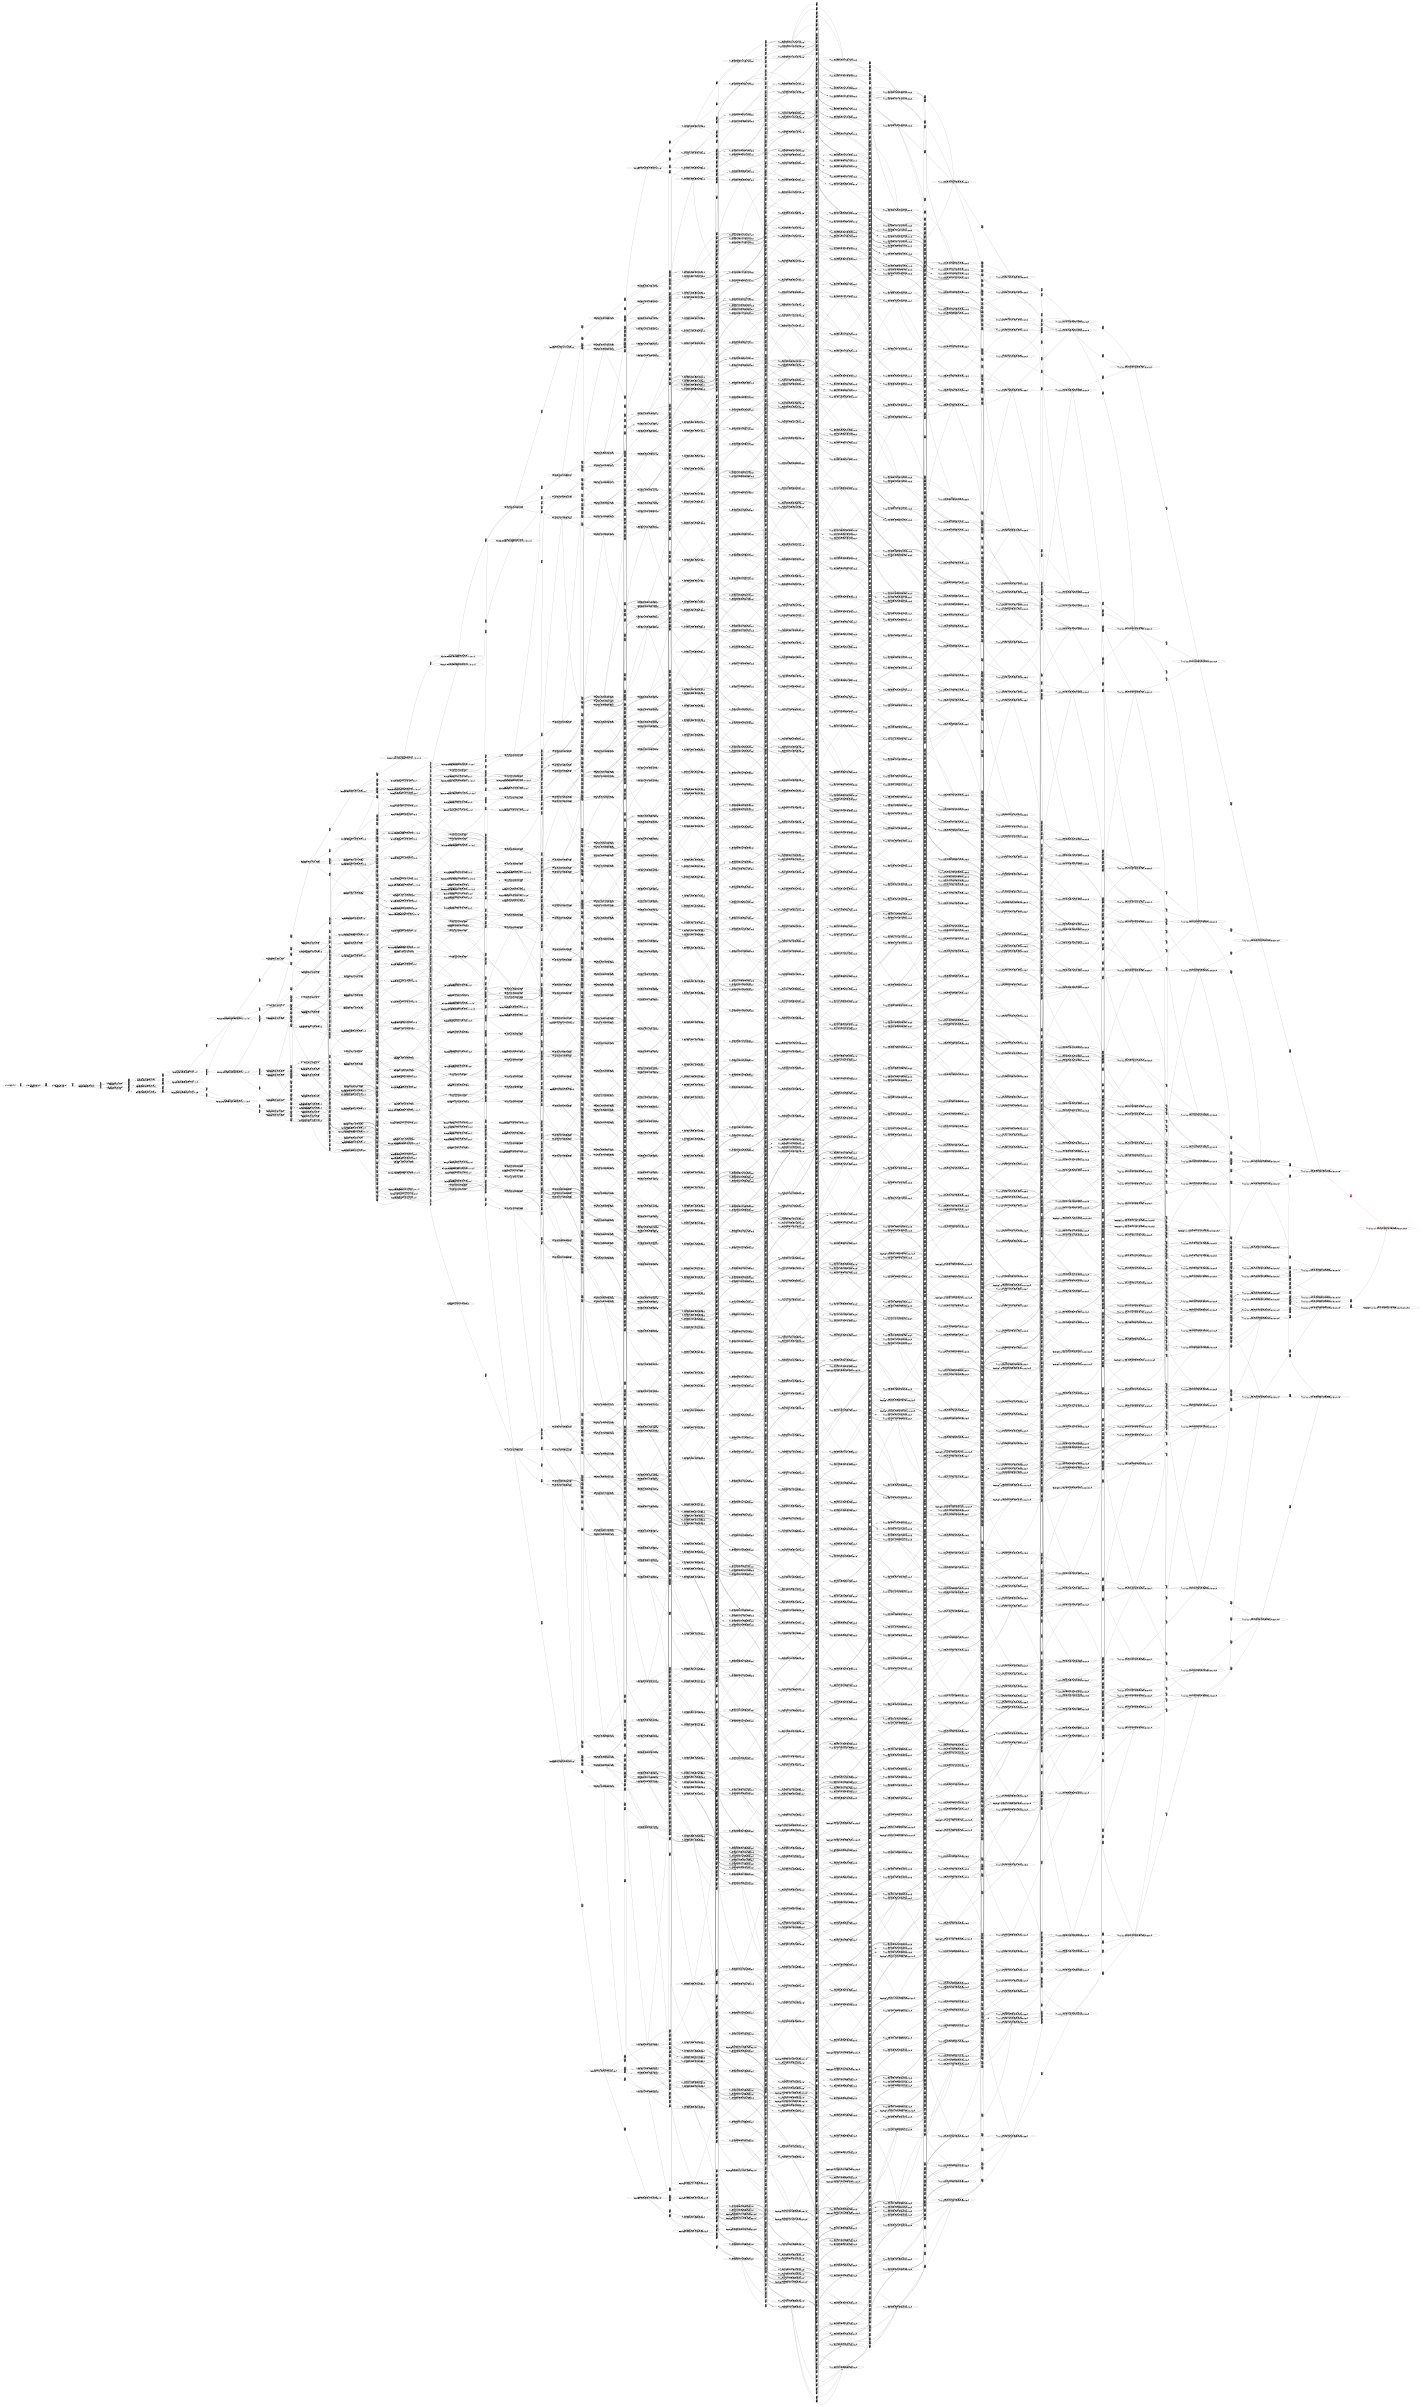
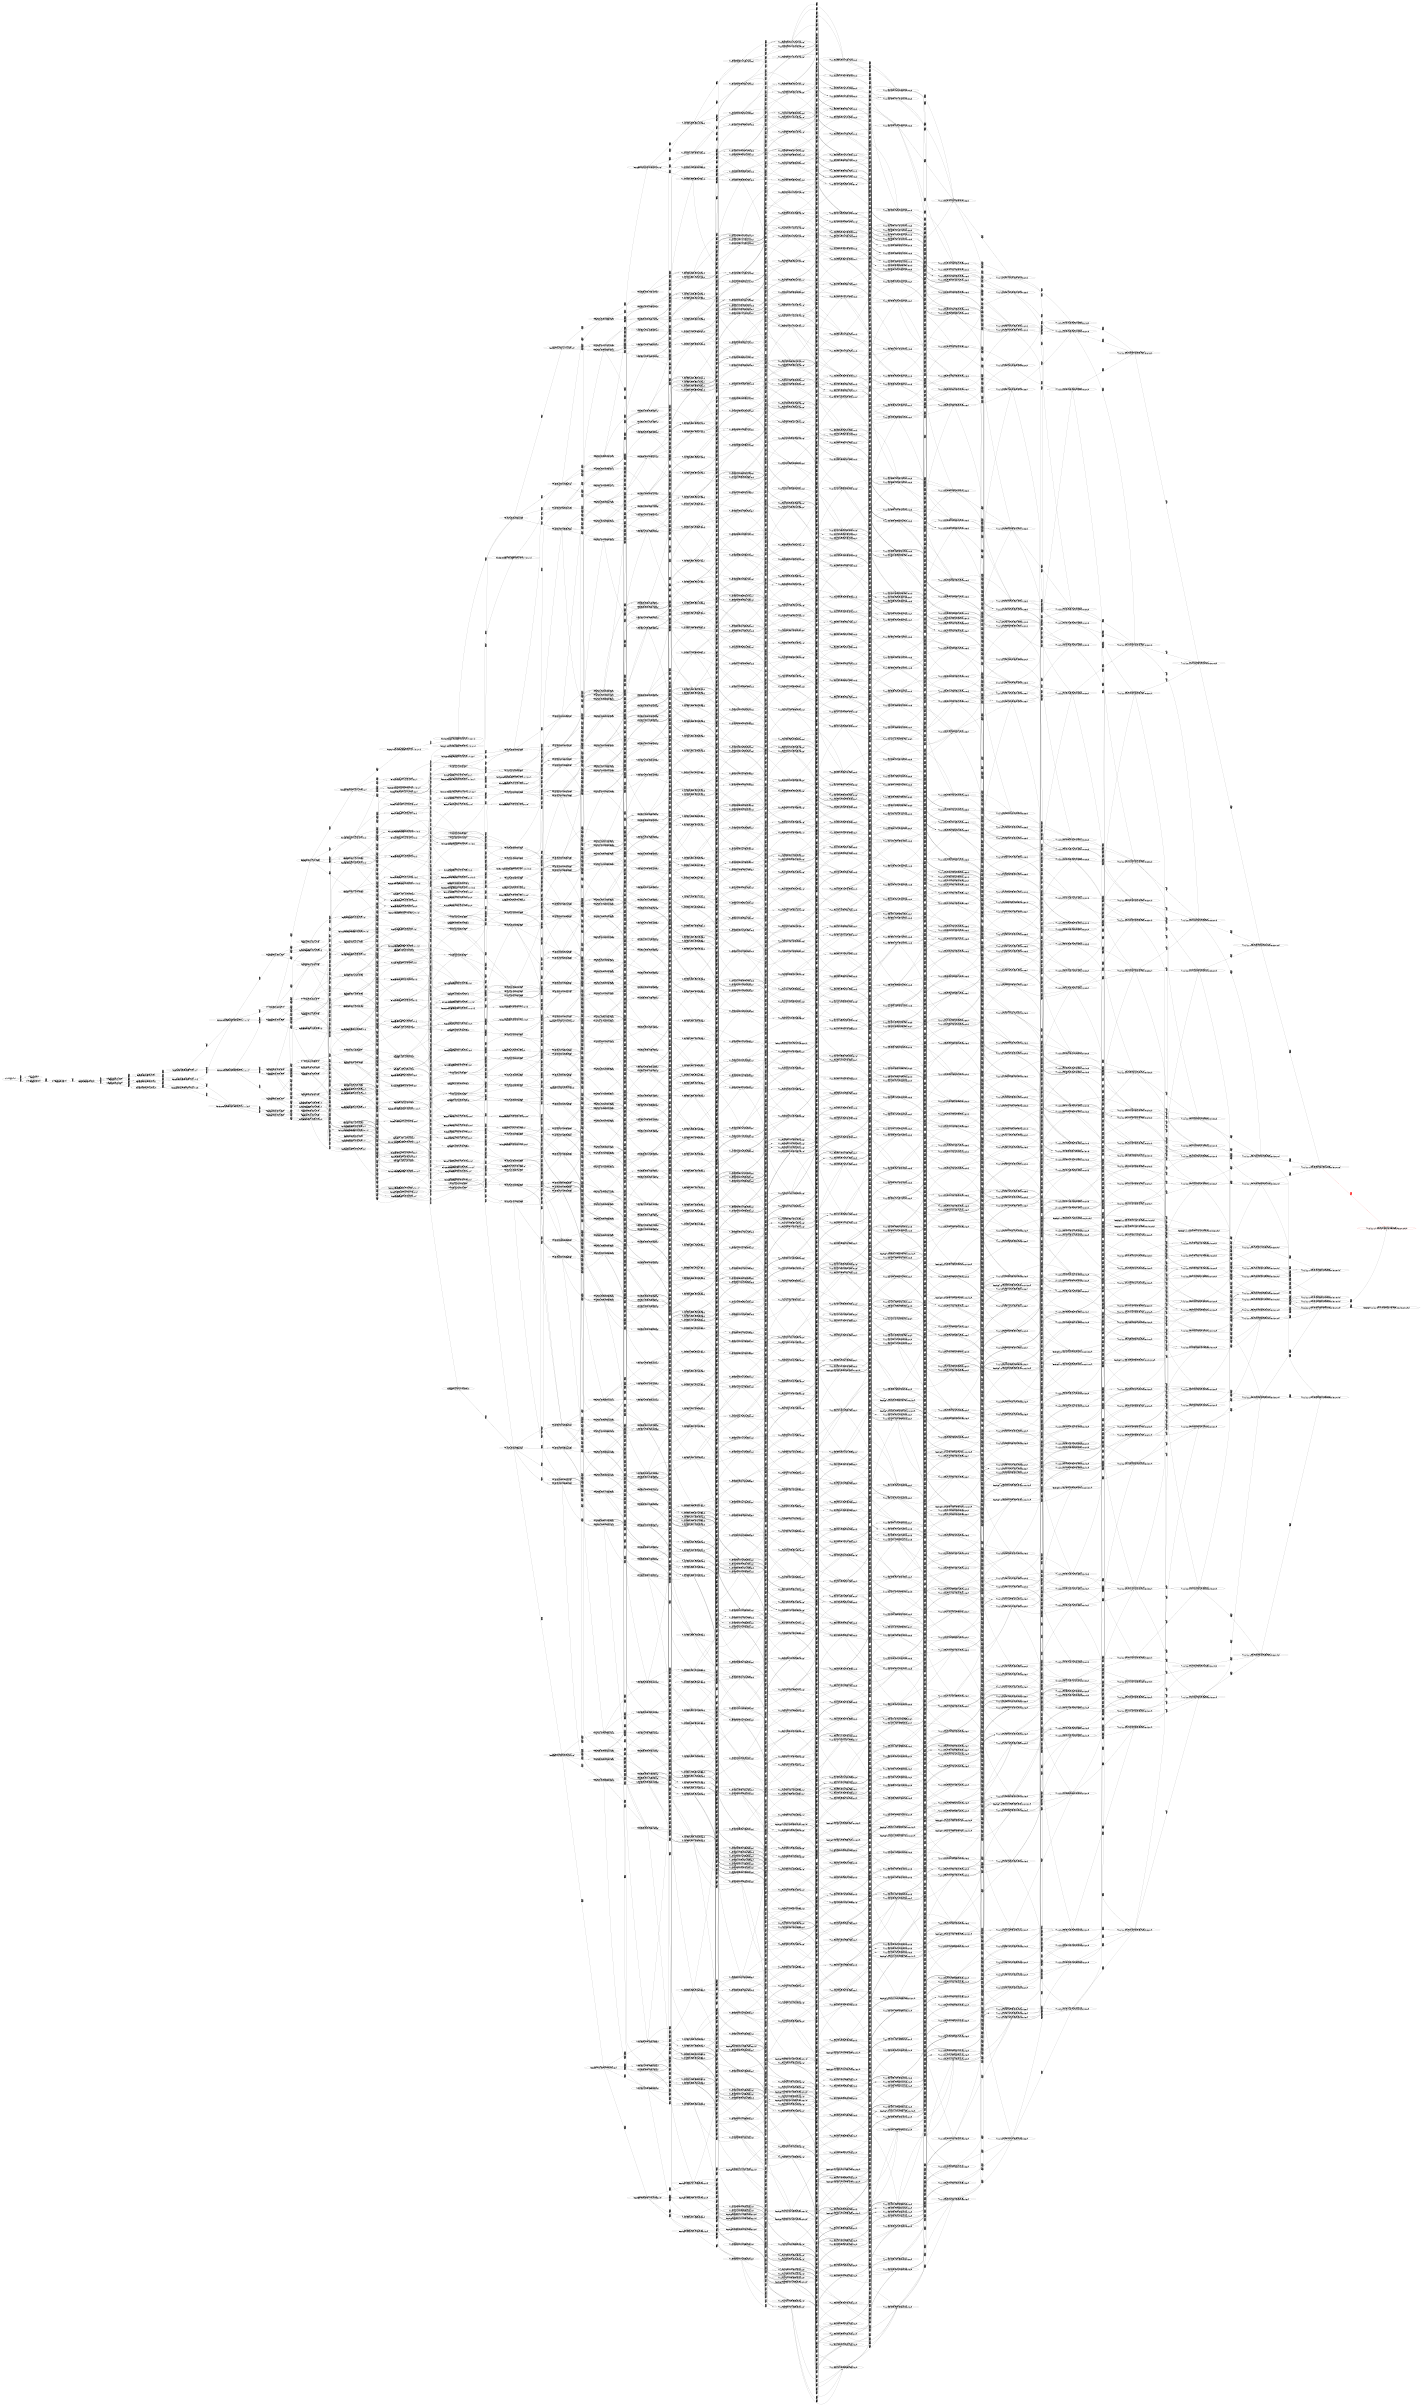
node "S1: [0, 0] [0, 0] [0, 0] [29, 37] {T0J0:29-37}{1}": added
